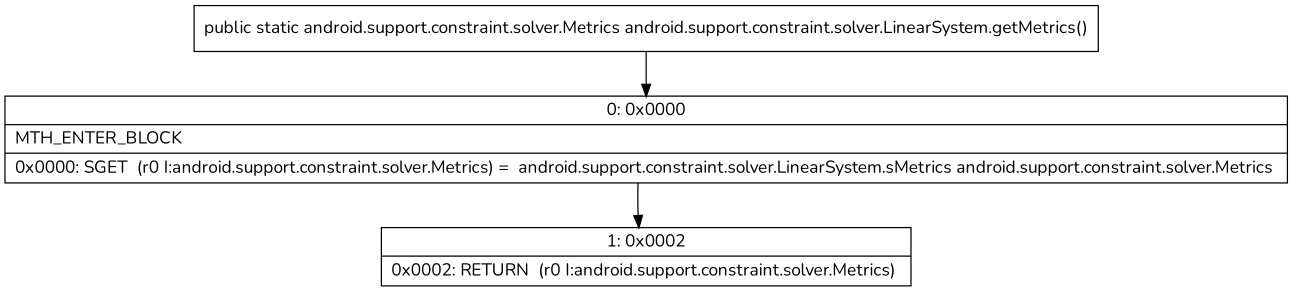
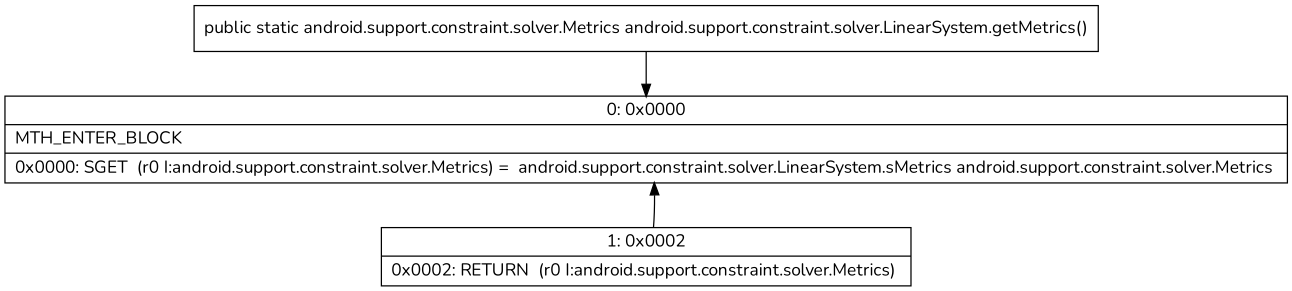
edge "0: 0x0000" -> "1: 0x0002": reversed
